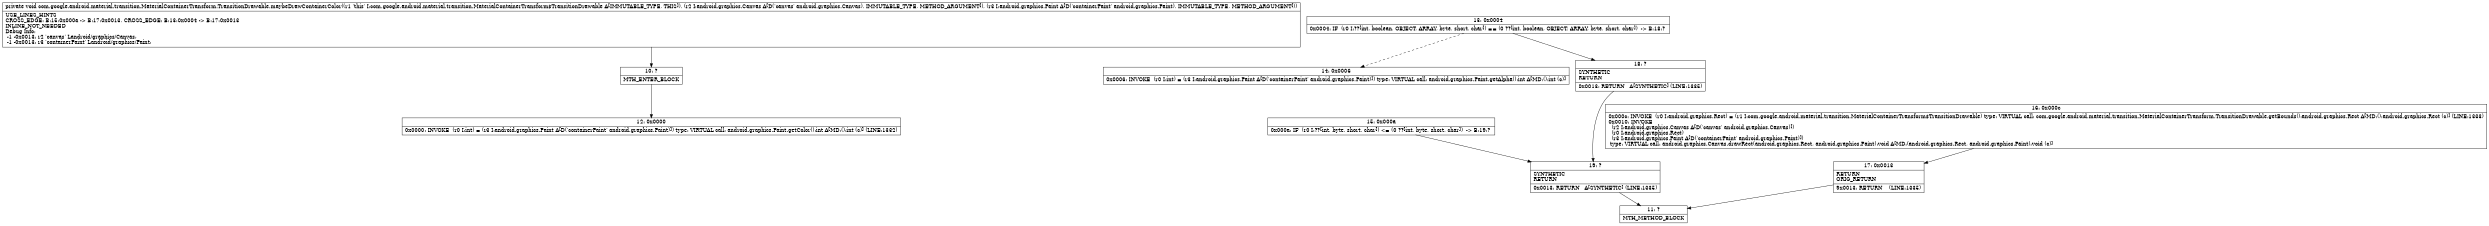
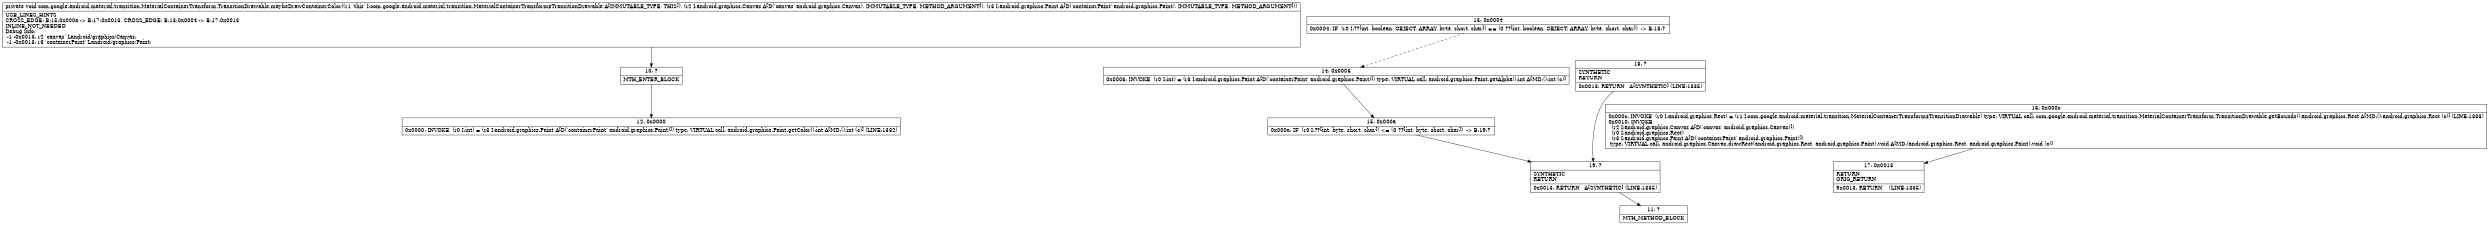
edge "13: 0x0004" -> "18: ?": removed
edge "14: 0x0006" -> "15: 0x000a": added
edge "17: 0x0013" -> "11: ?": removed
